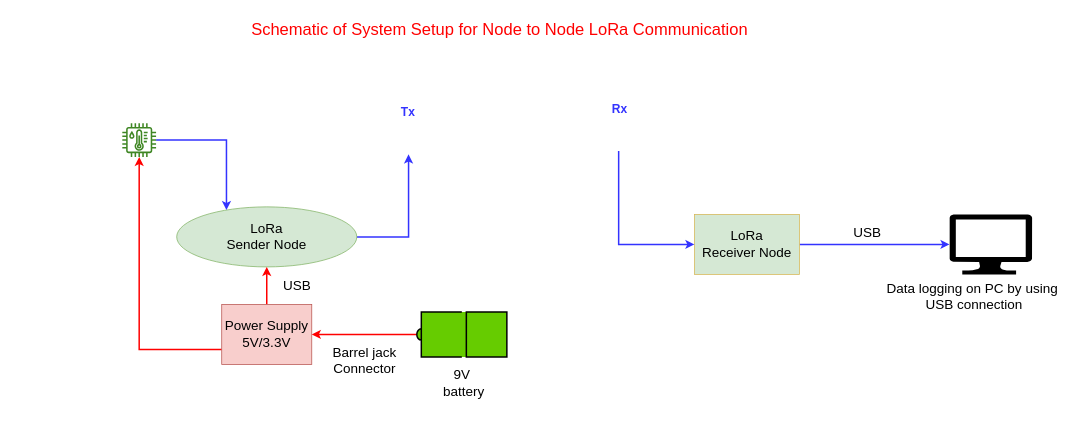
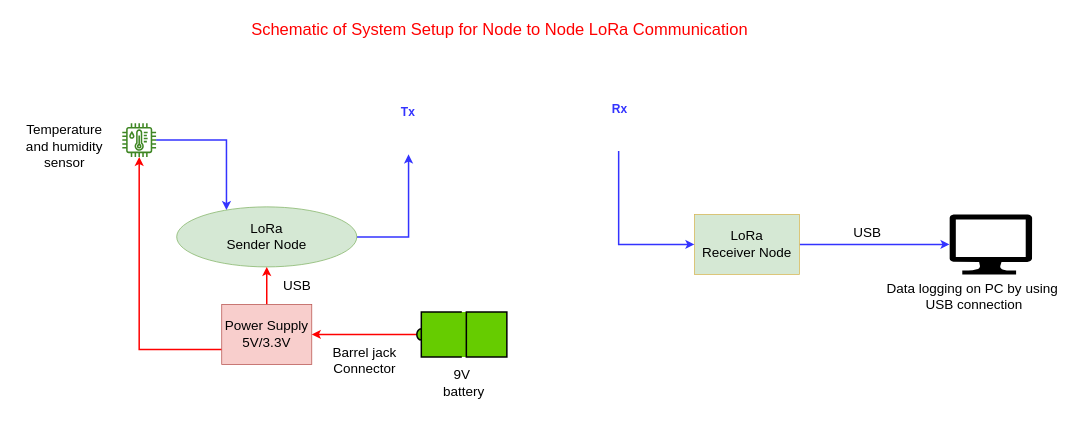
node "Temperature and humidity sensor": added
